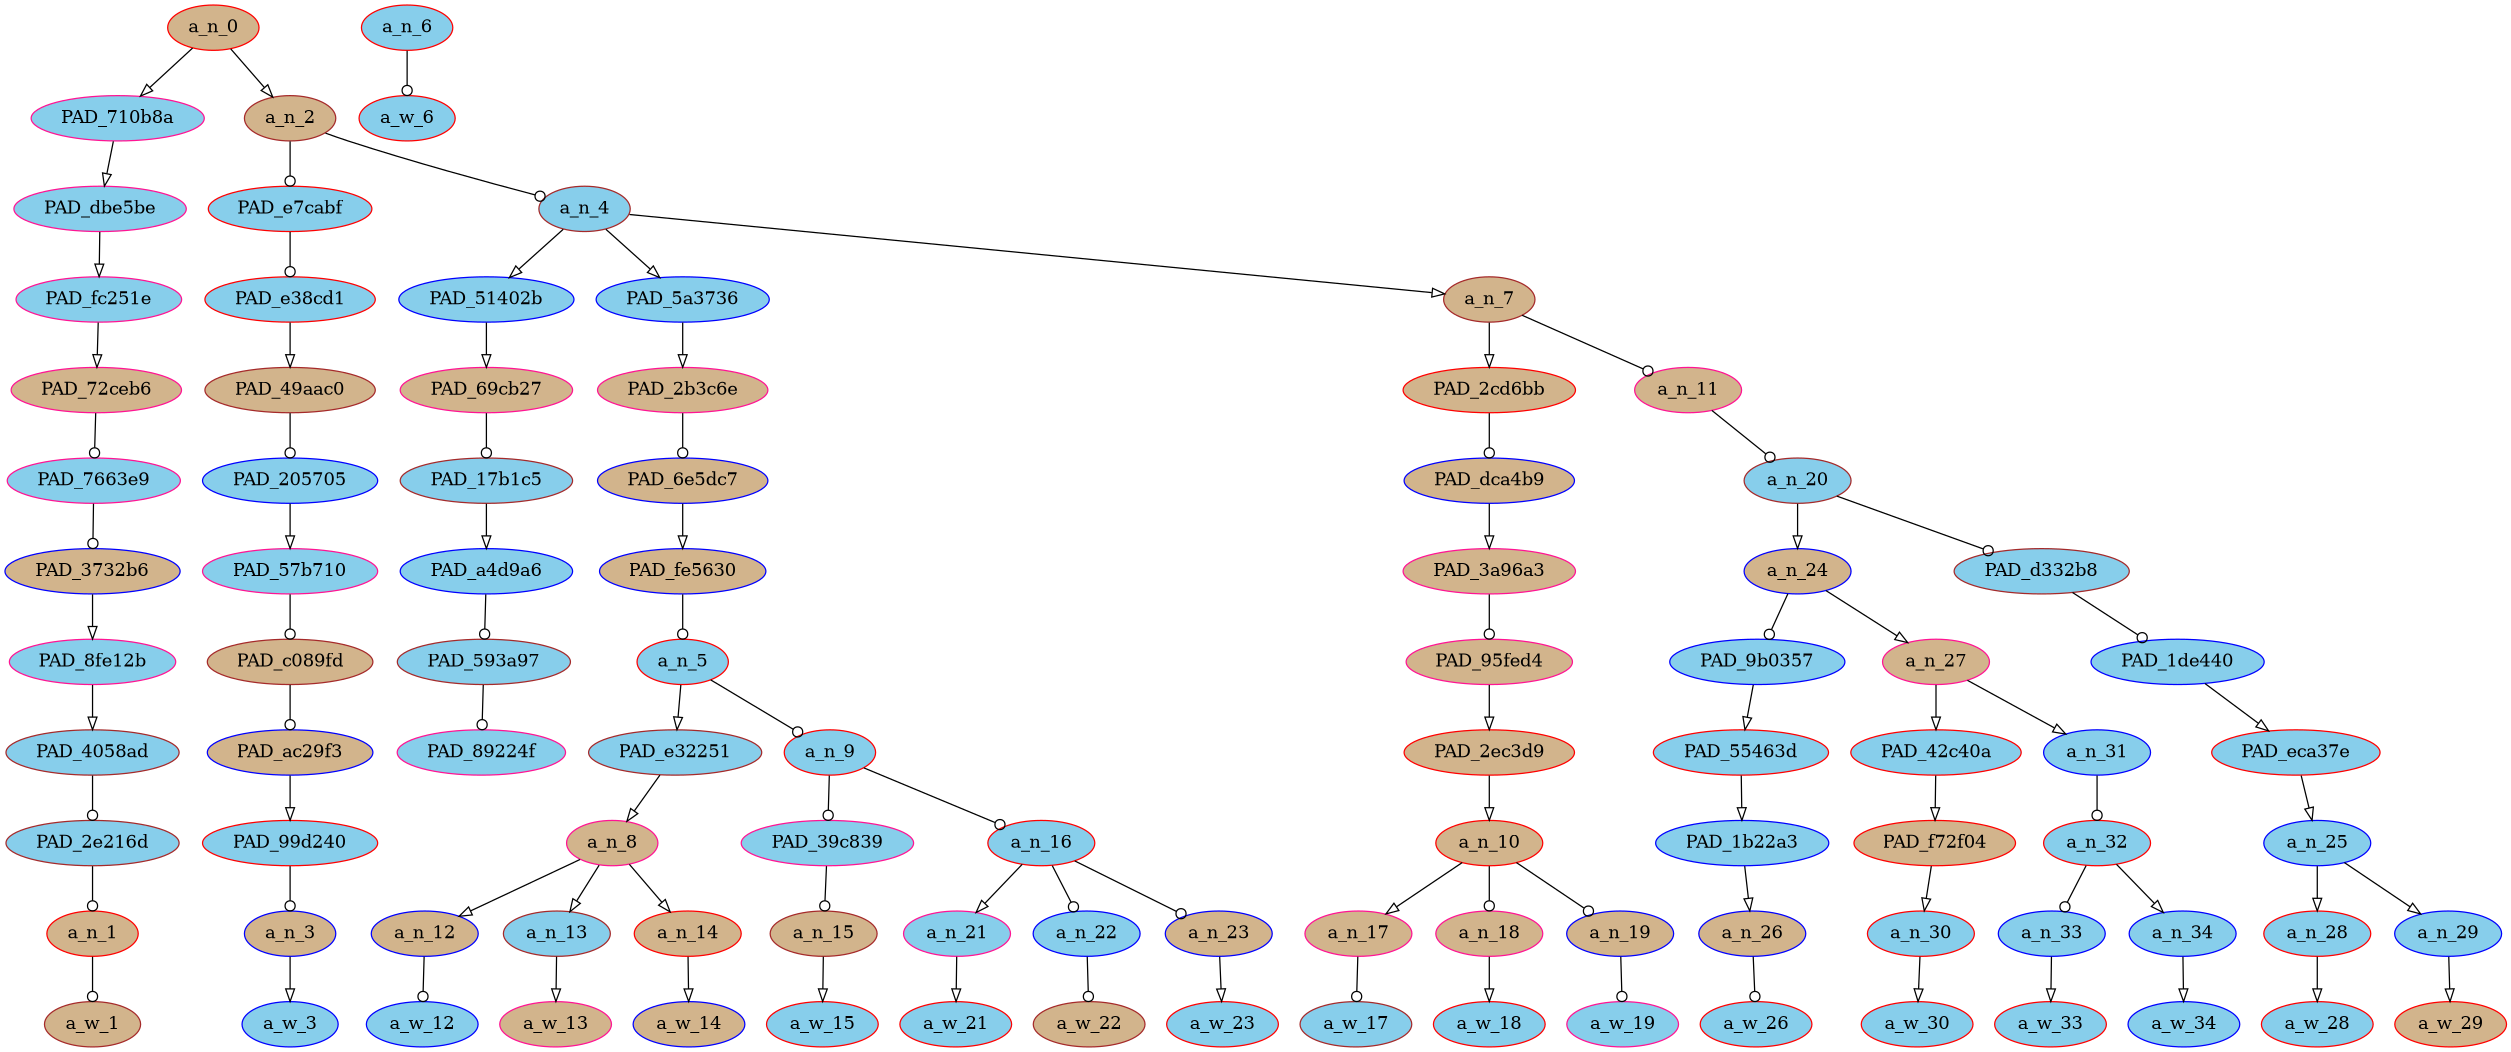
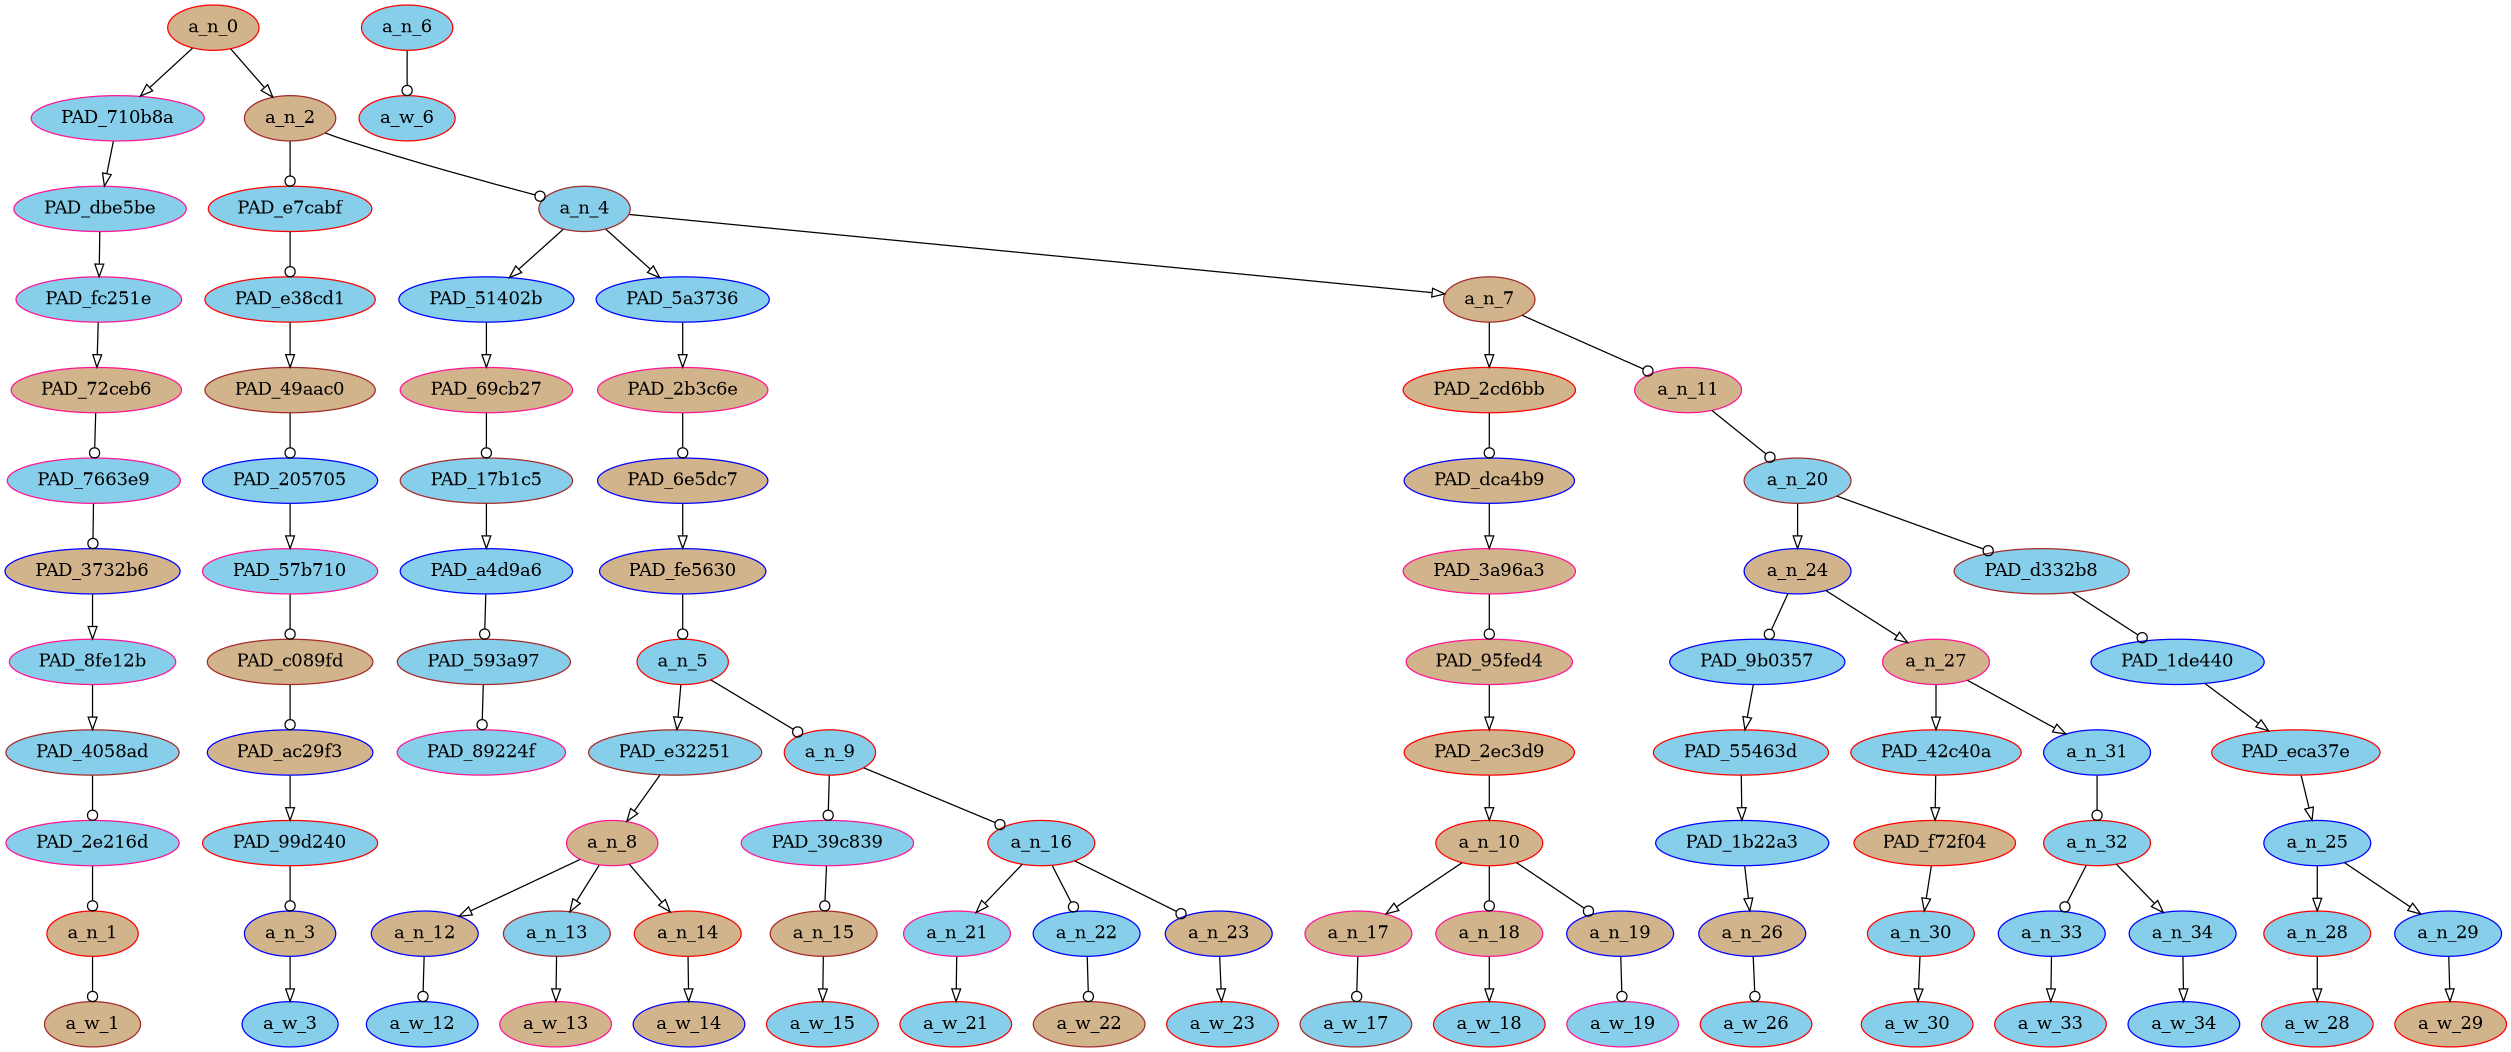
node "PAD_2e216d": color brown -> deeppink
